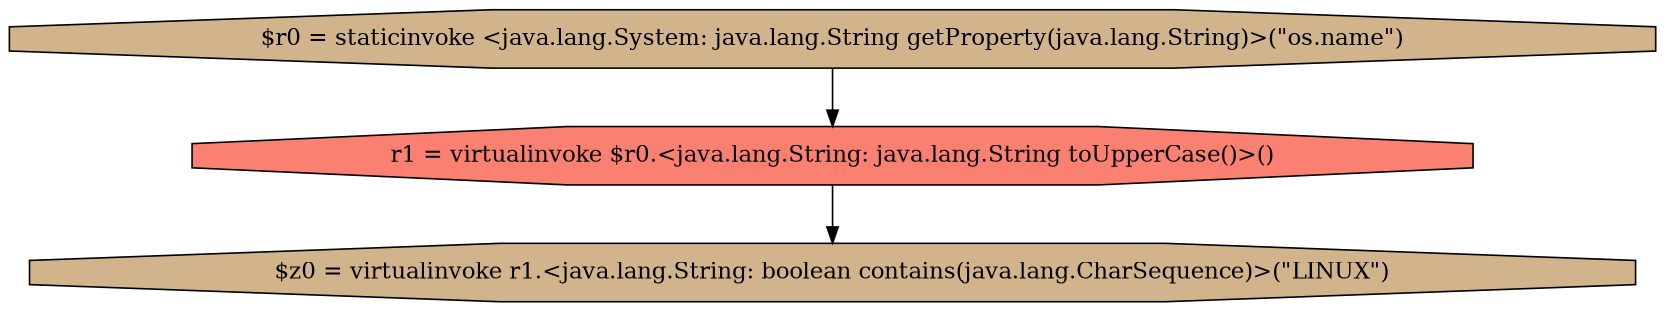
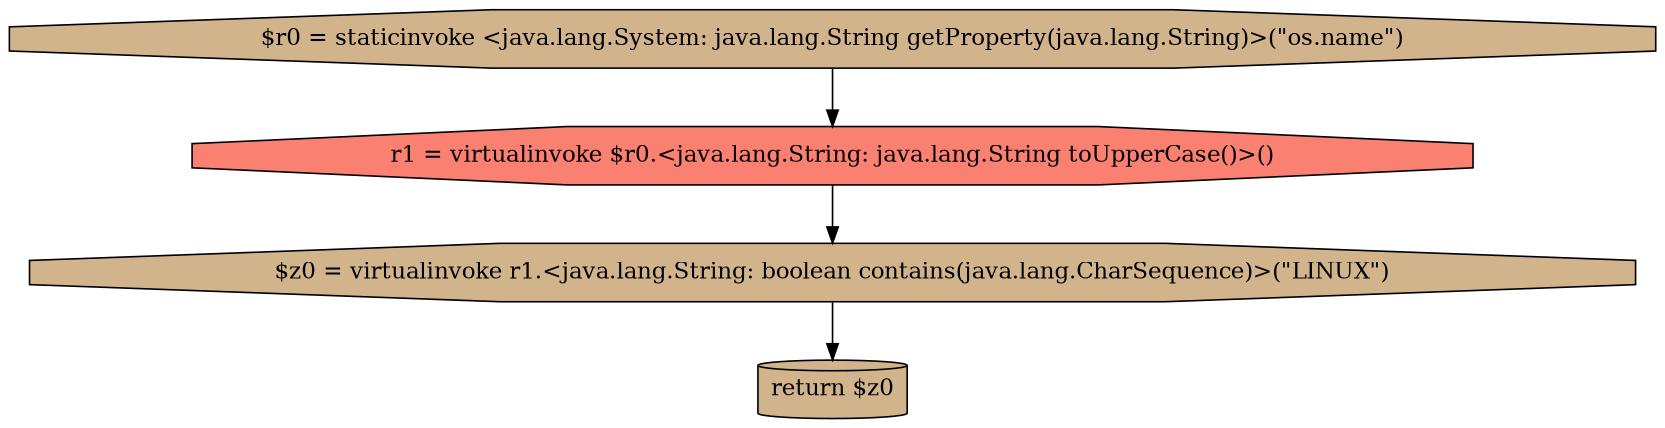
node "return $z0": added
